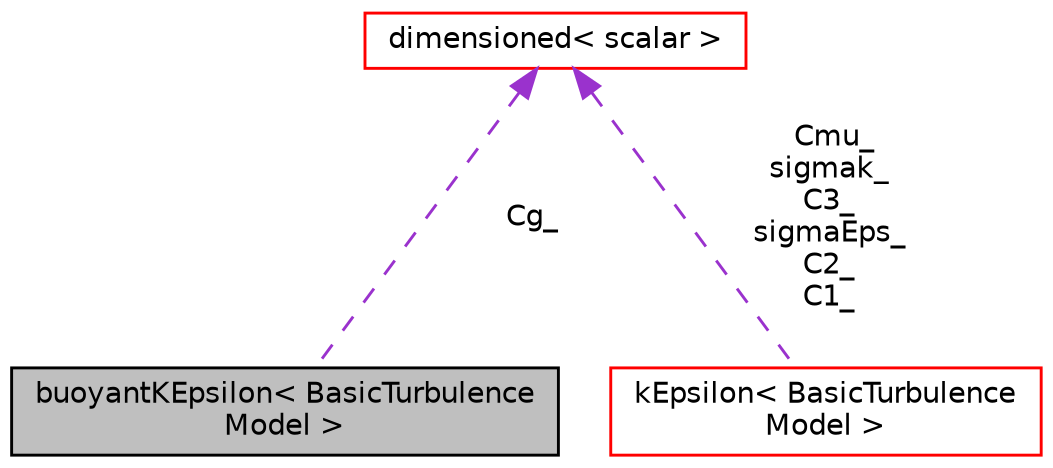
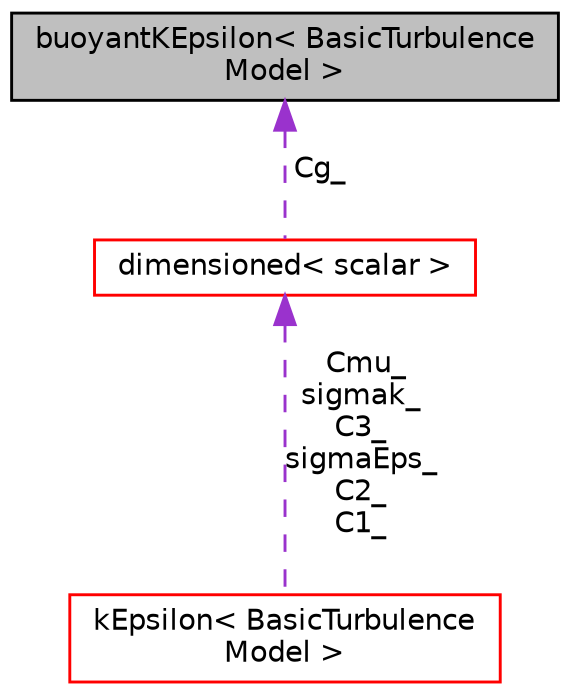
edge "buoyantKEpsilon< BasicTurbulence Model >" -> "dimensioned< scalar >": reversed
